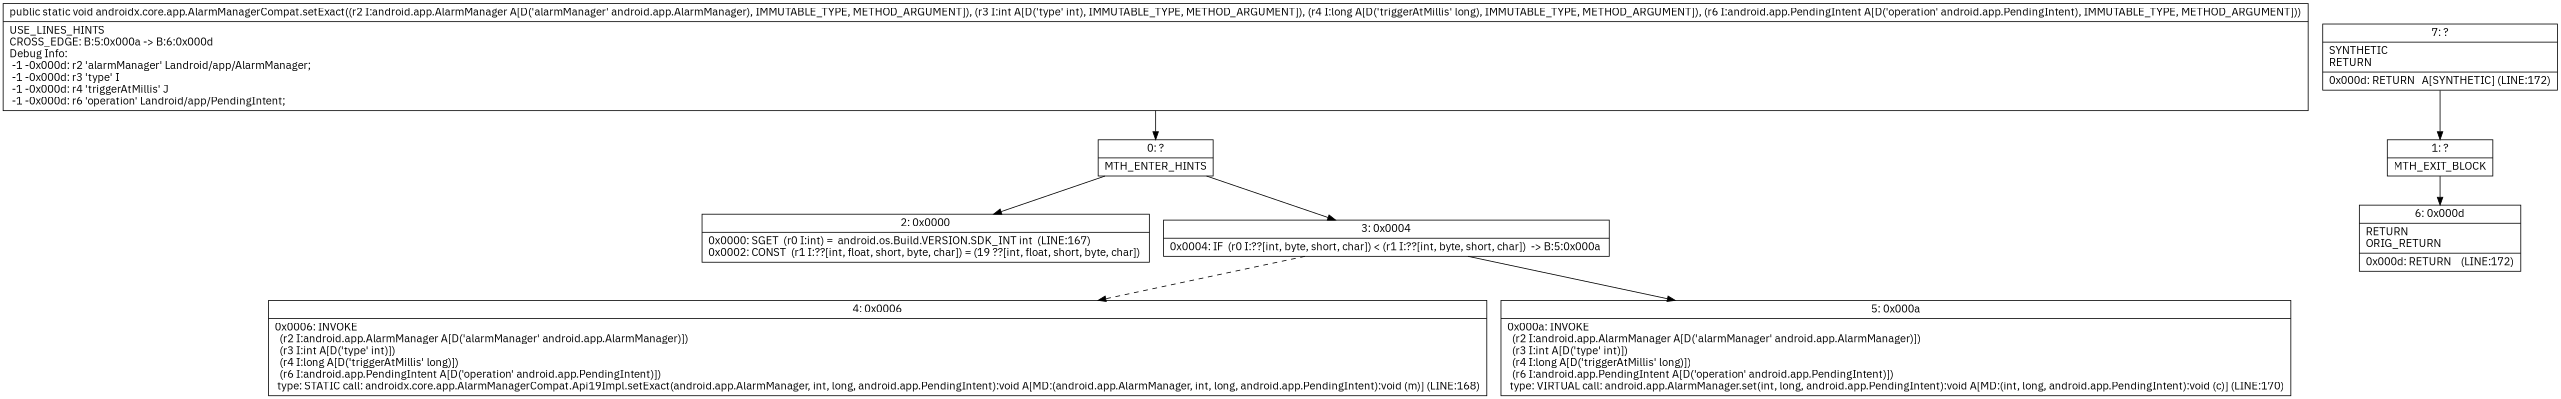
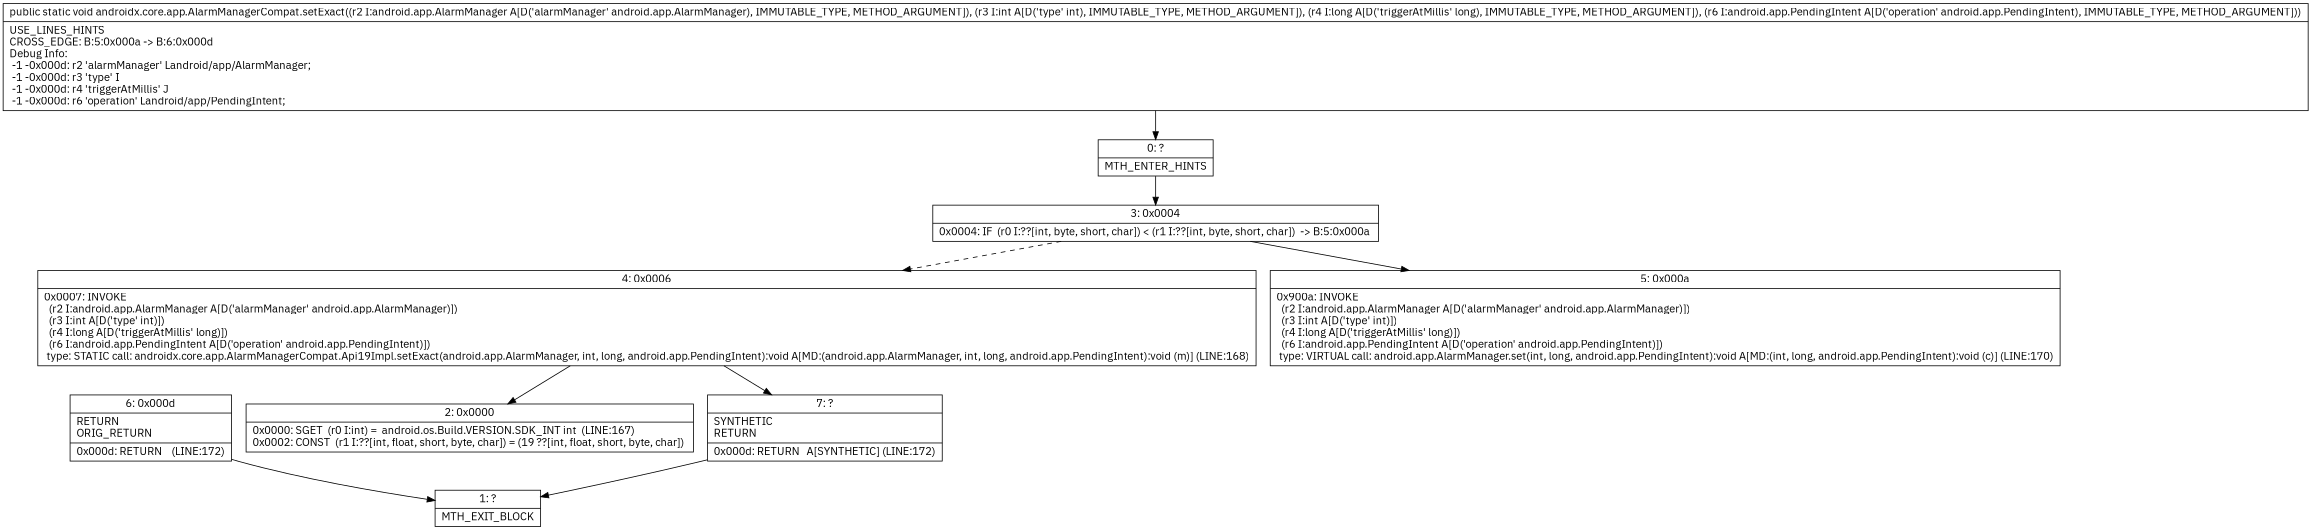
edge "1: ?" -> "6: 0x000d": reversed
edge "0: ?" -> "2: 0x0000": now "4: 0x0006" -> "2: 0x0000"
node "4: 0x0006": text "0x0006: INVOKE" -> "0x0007: INVOKE"
node "5: 0x000a": text "0x000a: INVOKE" -> "0x900a: INVOKE"
edge "4: 0x0006" -> "7: ?": added
